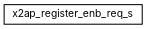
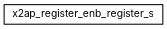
node "x2ap_register_enb_req_s": label "x2ap_register_enb_req_s" -> "x2ap_register_enb_register_s"
